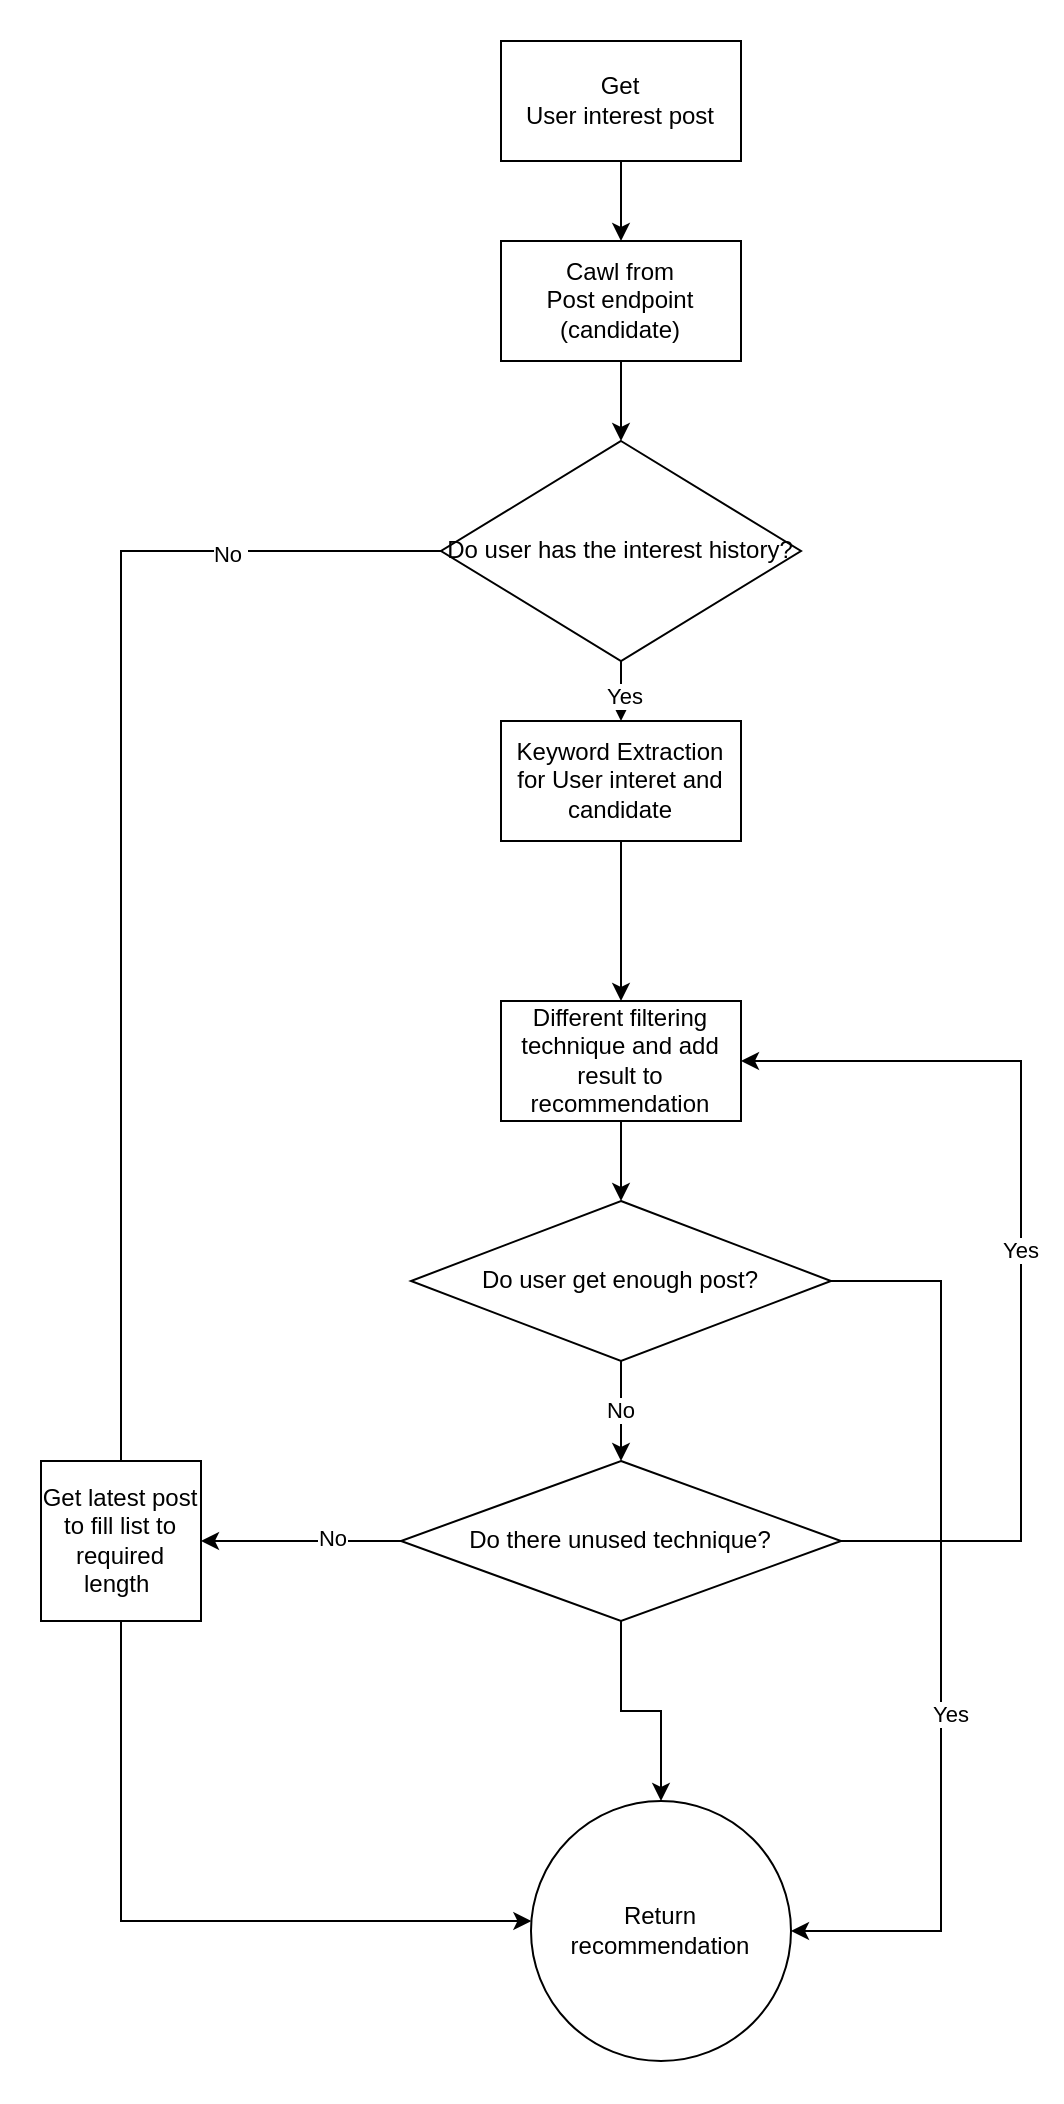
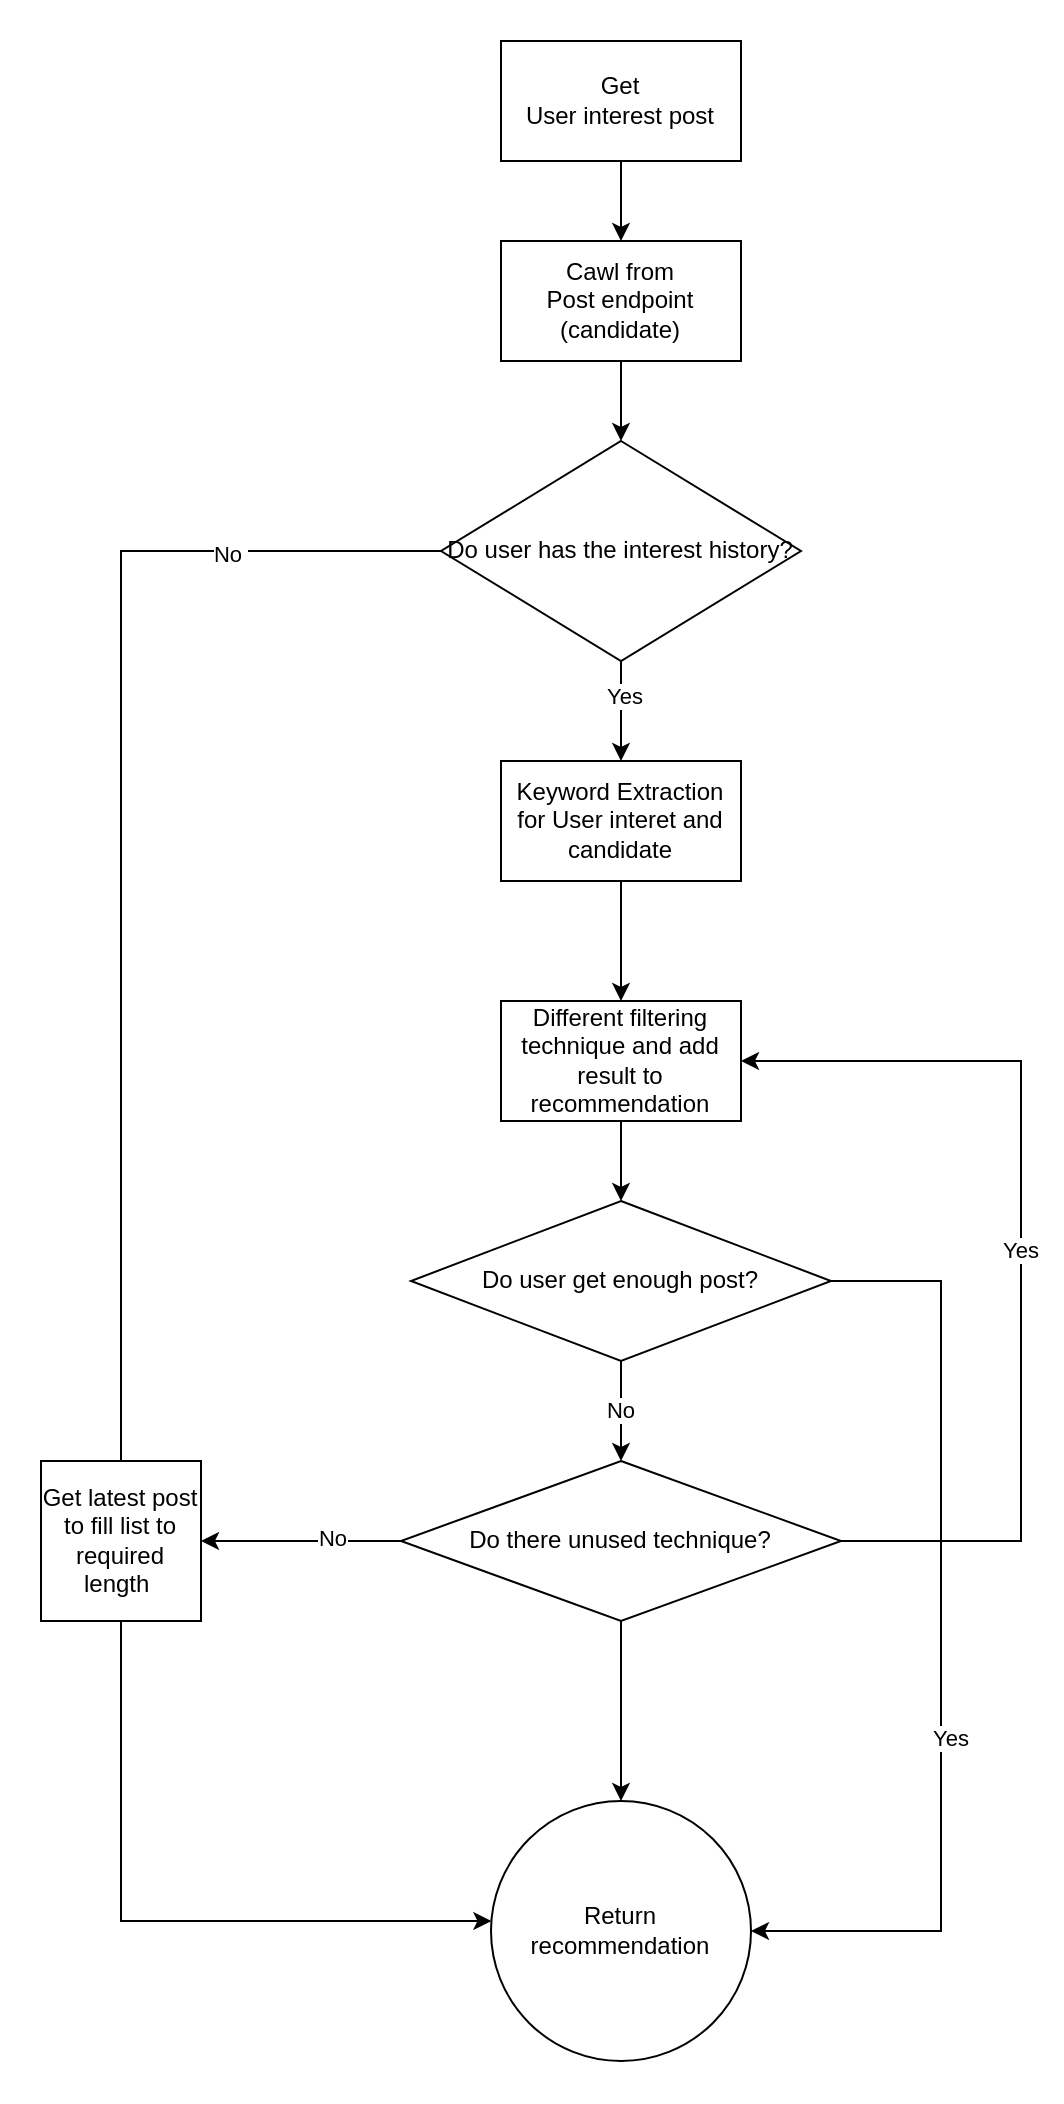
node "Keyword Extraction for User interet and candidate": moved (621, 781) -> (621, 821)
node "Return recommendation": moved (661, 1931) -> (621, 1931)
